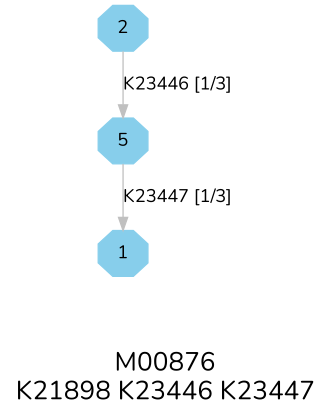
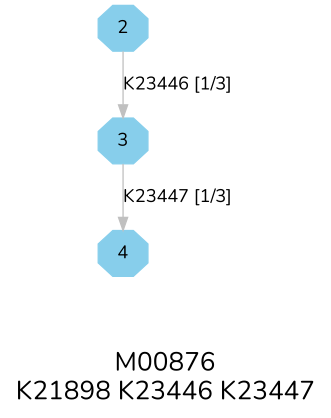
node "5": label "5" -> "3"
node "1": label "1" -> "4"
